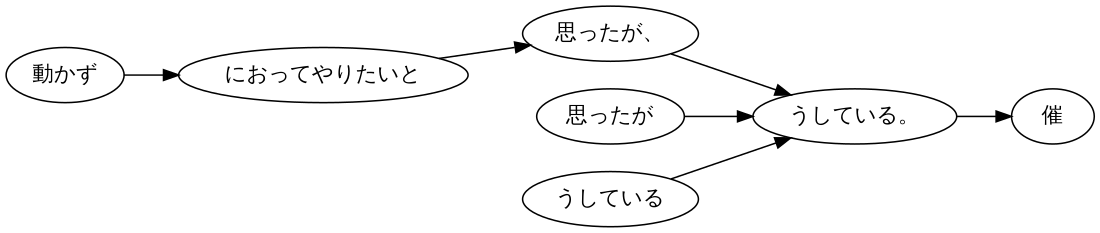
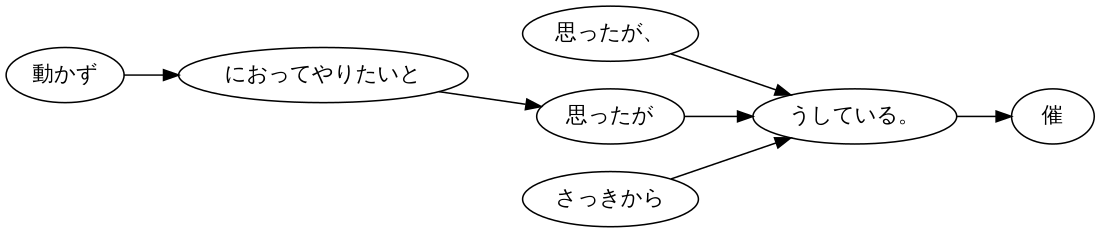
edge "におってやりたいと" -> "思ったが、": now "におってやりたいと" -> "思ったが"
node "うしている": label "うしている" -> "さっきから"
